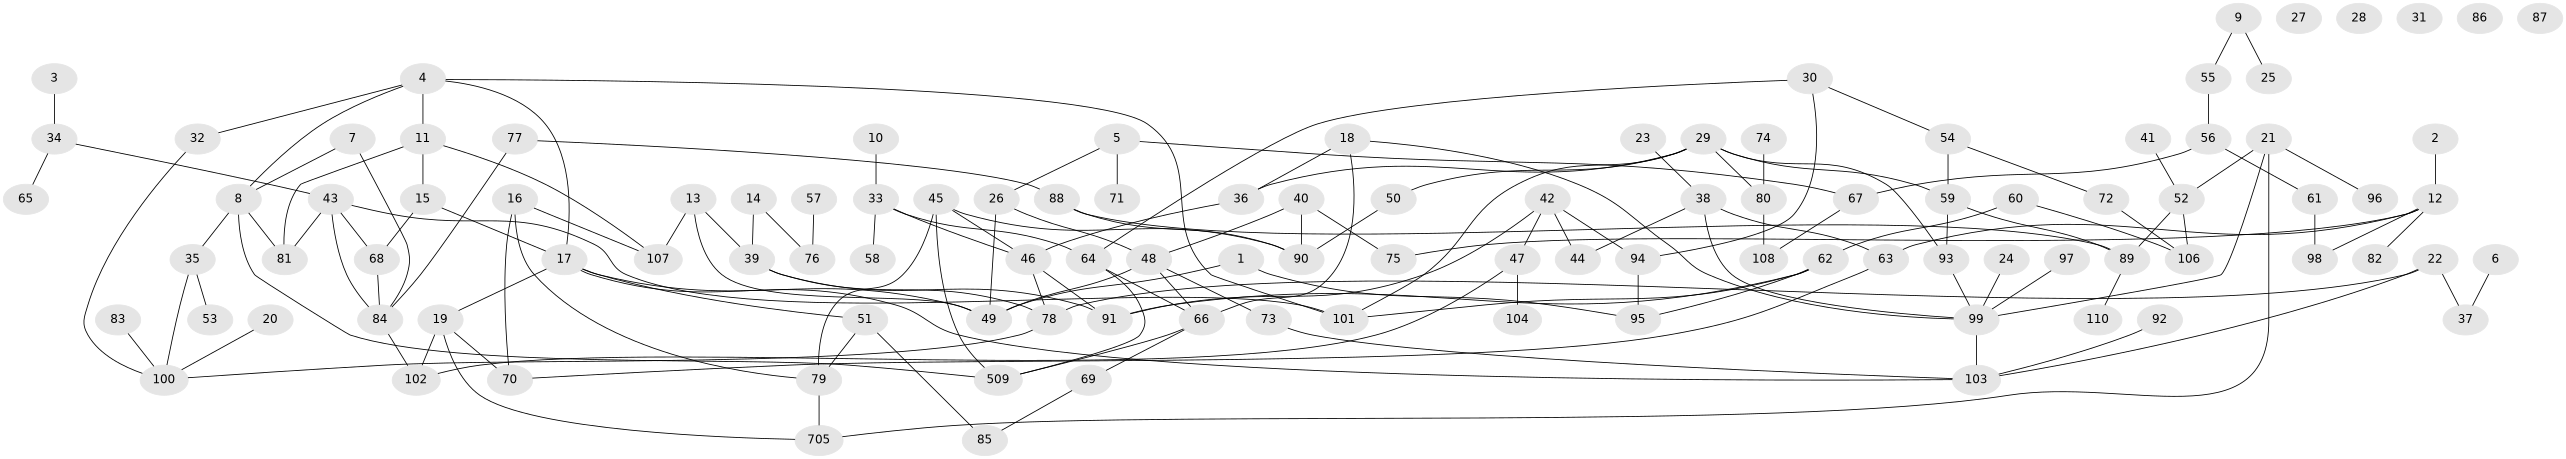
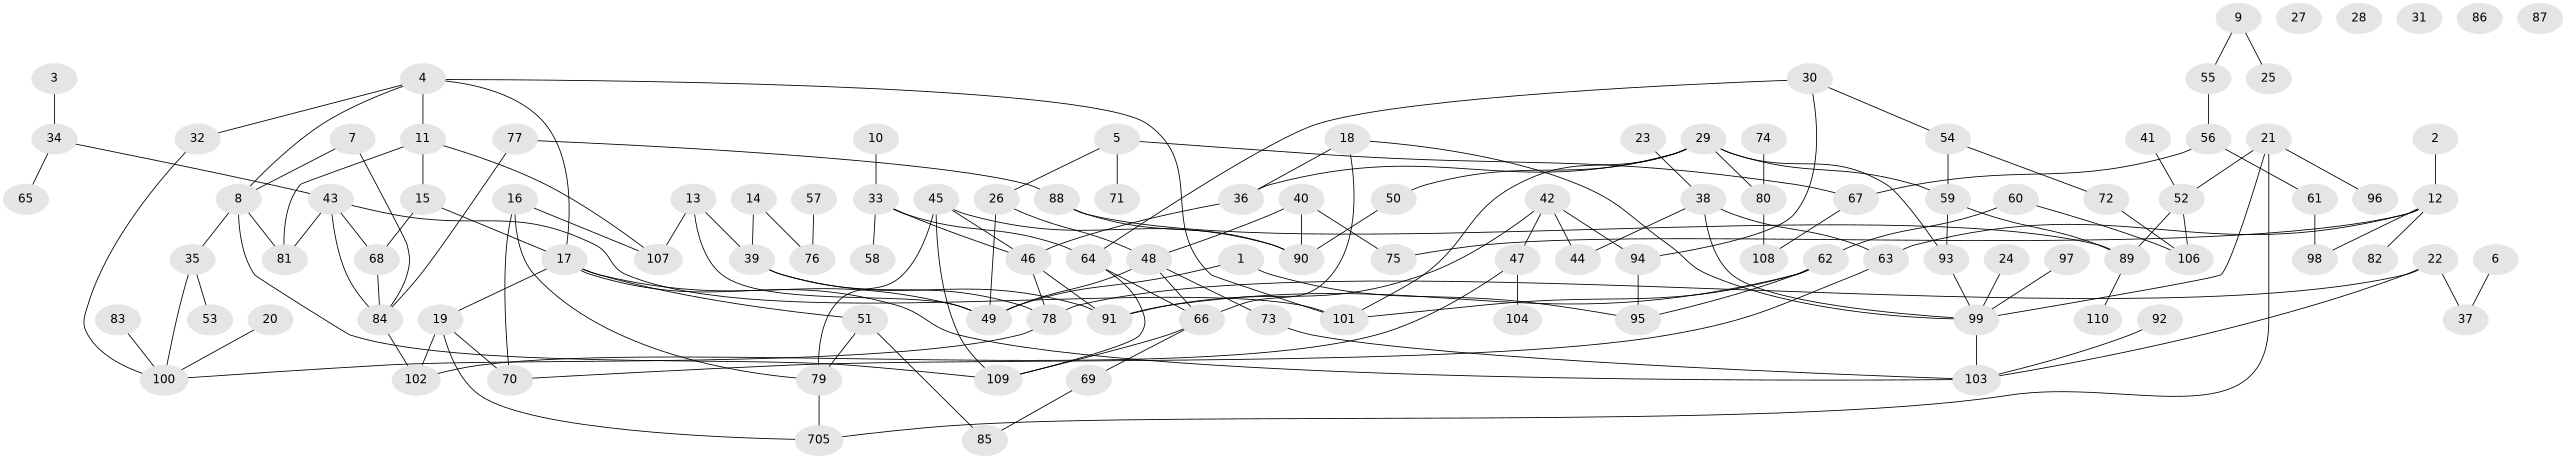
node "509": label "509" -> "109"
